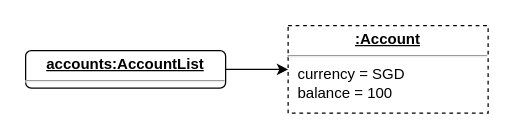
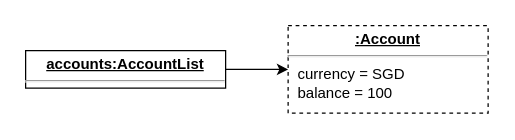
node "accounts:AccountList": shape rounded rectangle -> rectangle
